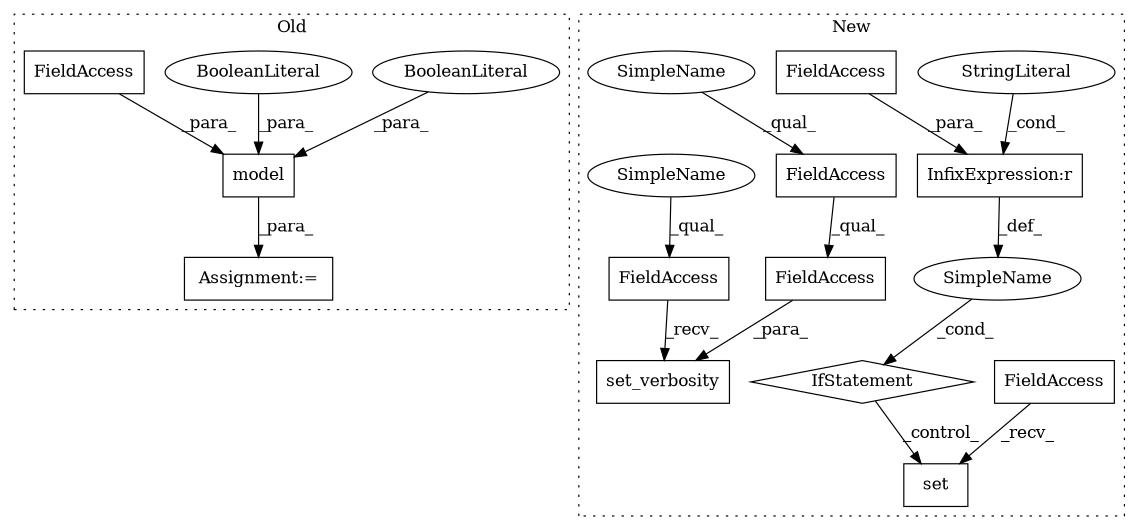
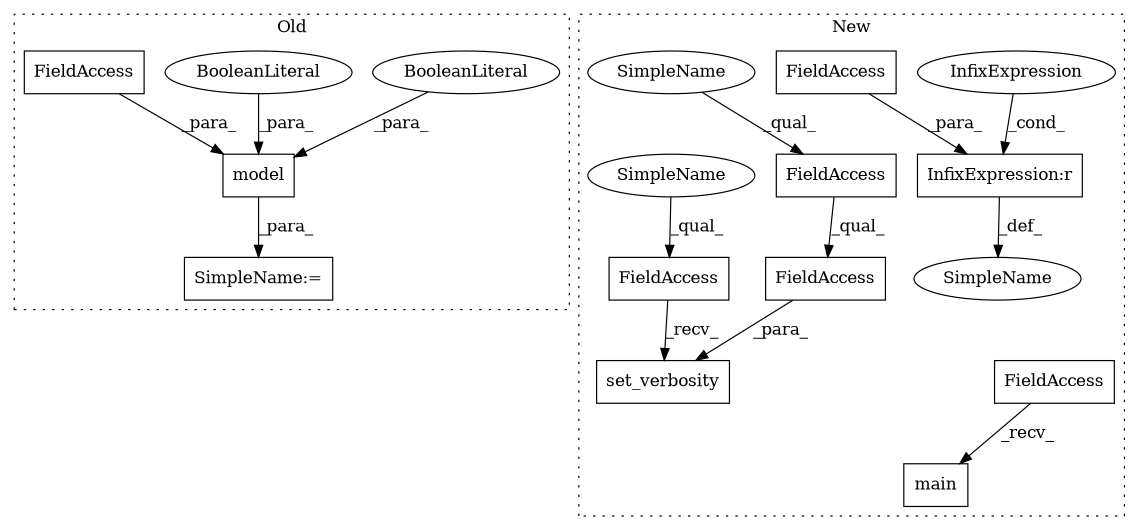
node "StringLiteral": label "StringLiteral" -> "InfixExpression"
node "Assignment:=": label "Assignment:=" -> "SimpleName:="
node "IfStatement": removed
node "set": label "set" -> "main"
